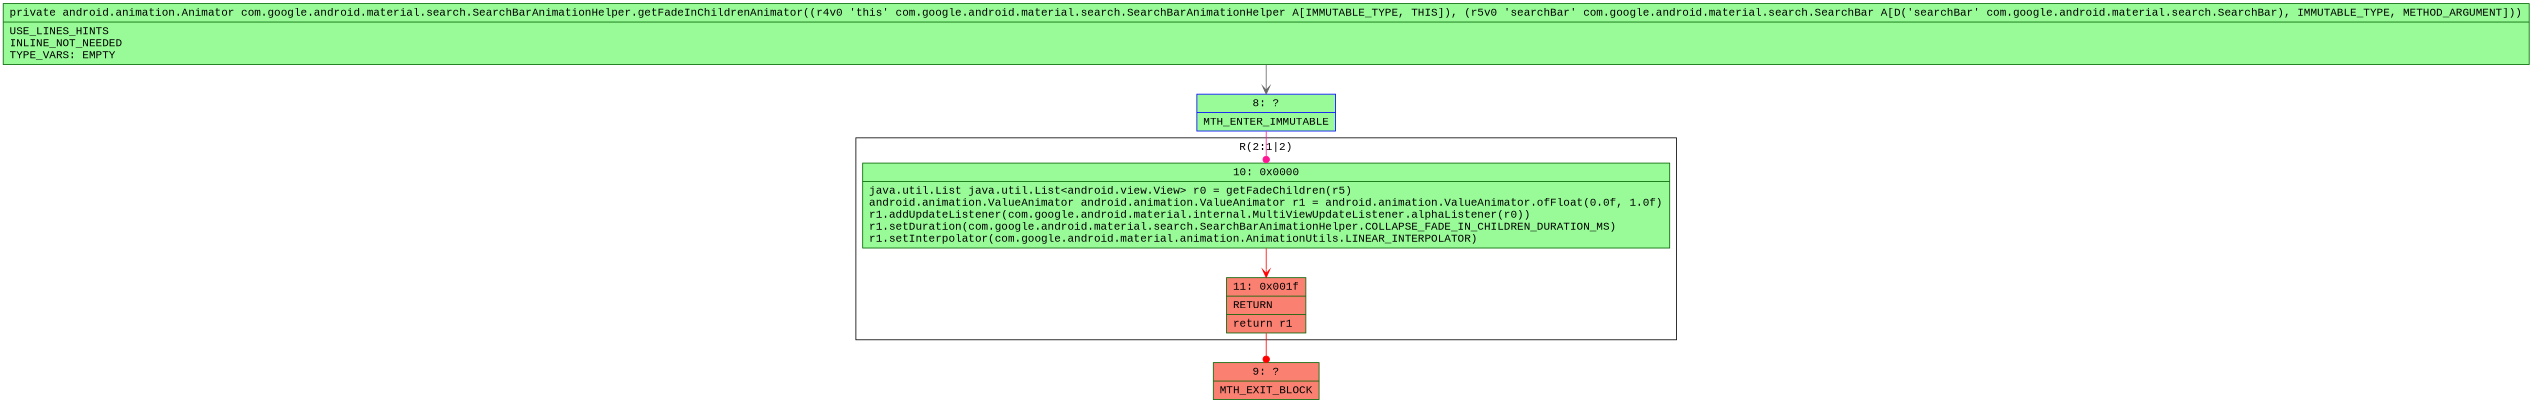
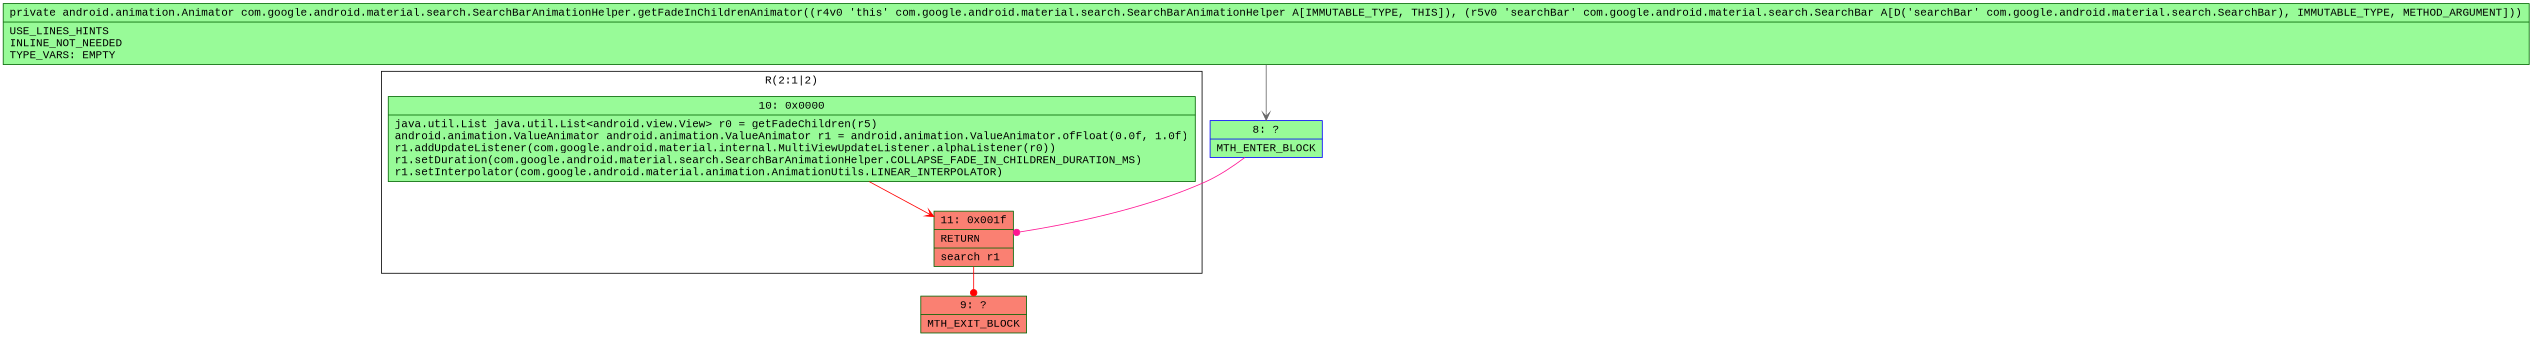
node "8: ?": text "MTH_ENTER_IMMUTABLE" -> "MTH_ENTER_BLOCK"
edge "8: ?" -> "10: 0x0000": now "8: ?" -> "11: 0x001f"
node "11: 0x001f": text "return r1" -> "search r1"
